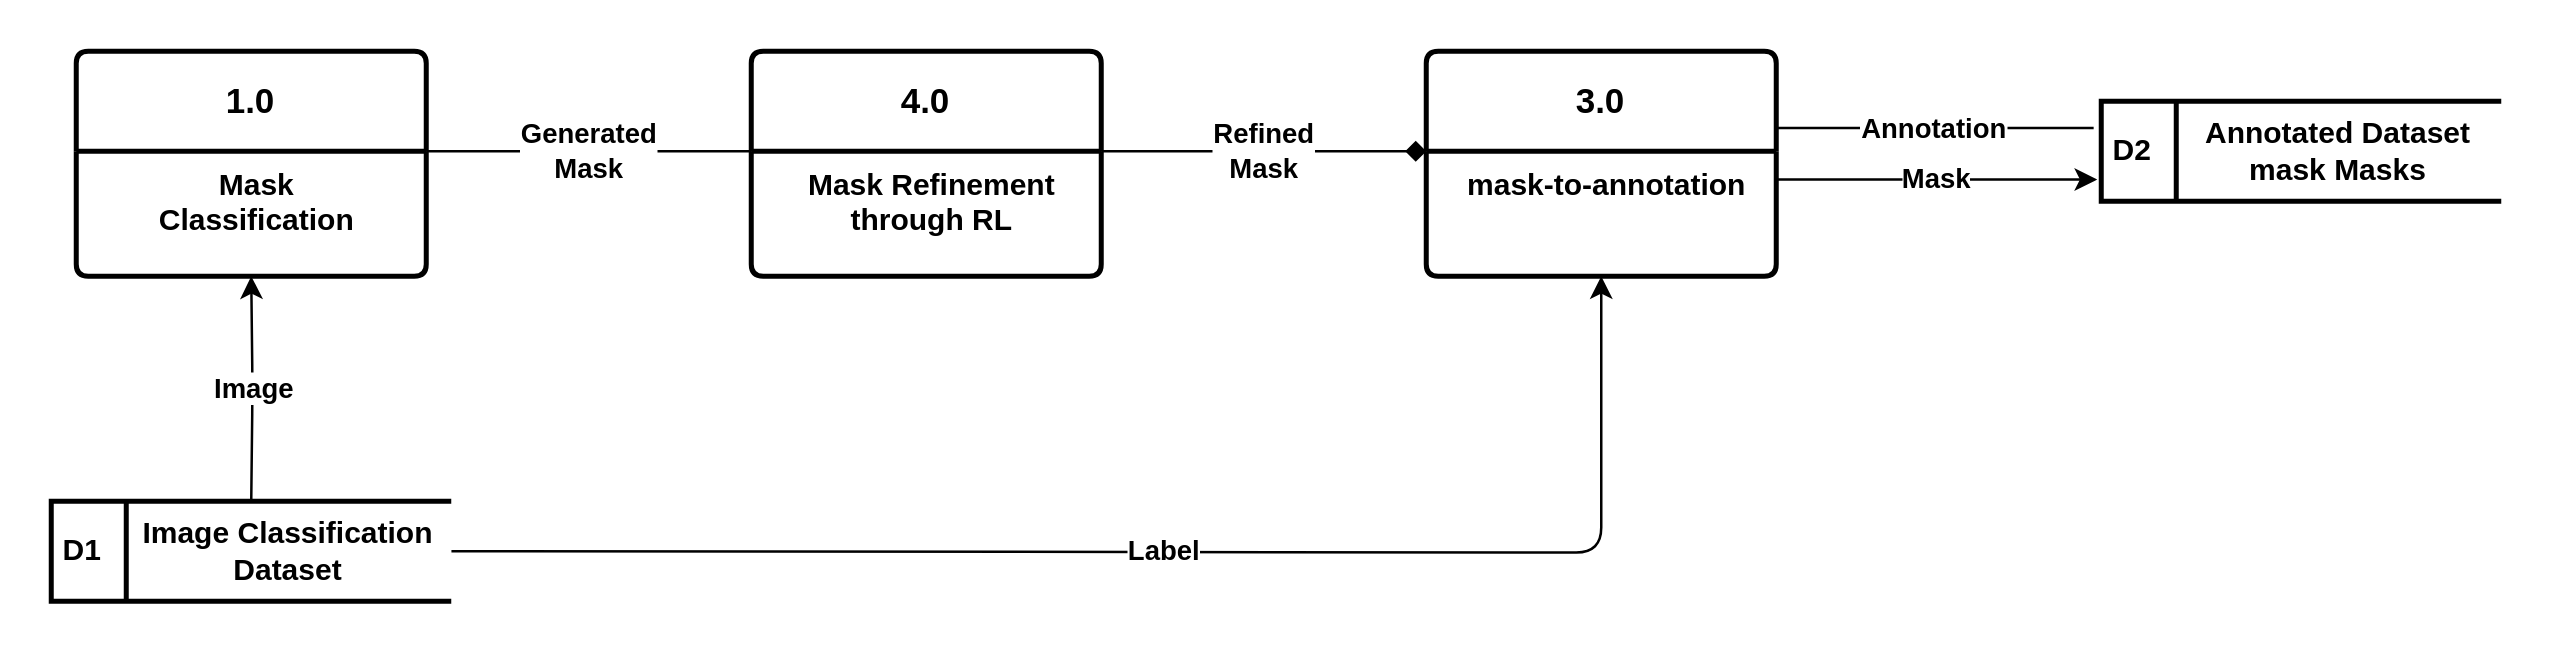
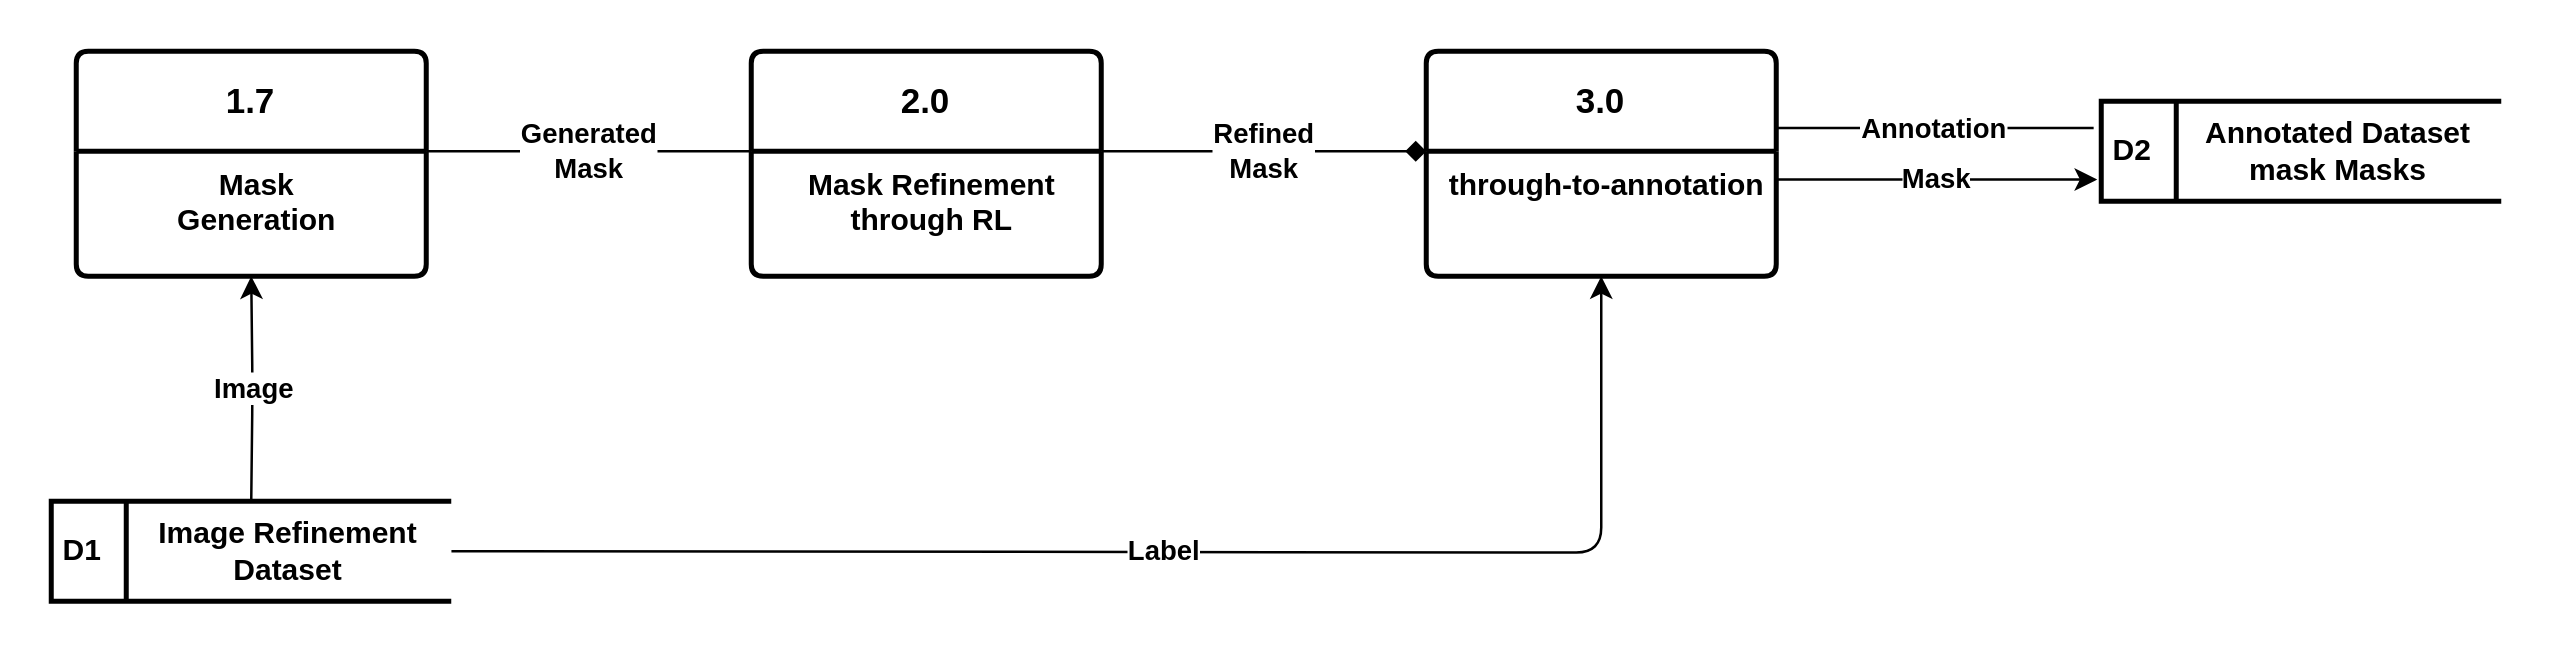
node "1.0": label "1.0" -> "1.7"
node "4.0": label "4.0" -> "2.0"
node "mask-to-annotation": label "mask-to-annotation" -> "through-to-annotation"
node "Mask Classification": label "Mask Classification" -> "Mask Generation"
node "Image Classification Dataset": label "Image Classification Dataset" -> "Image Refinement Dataset"
